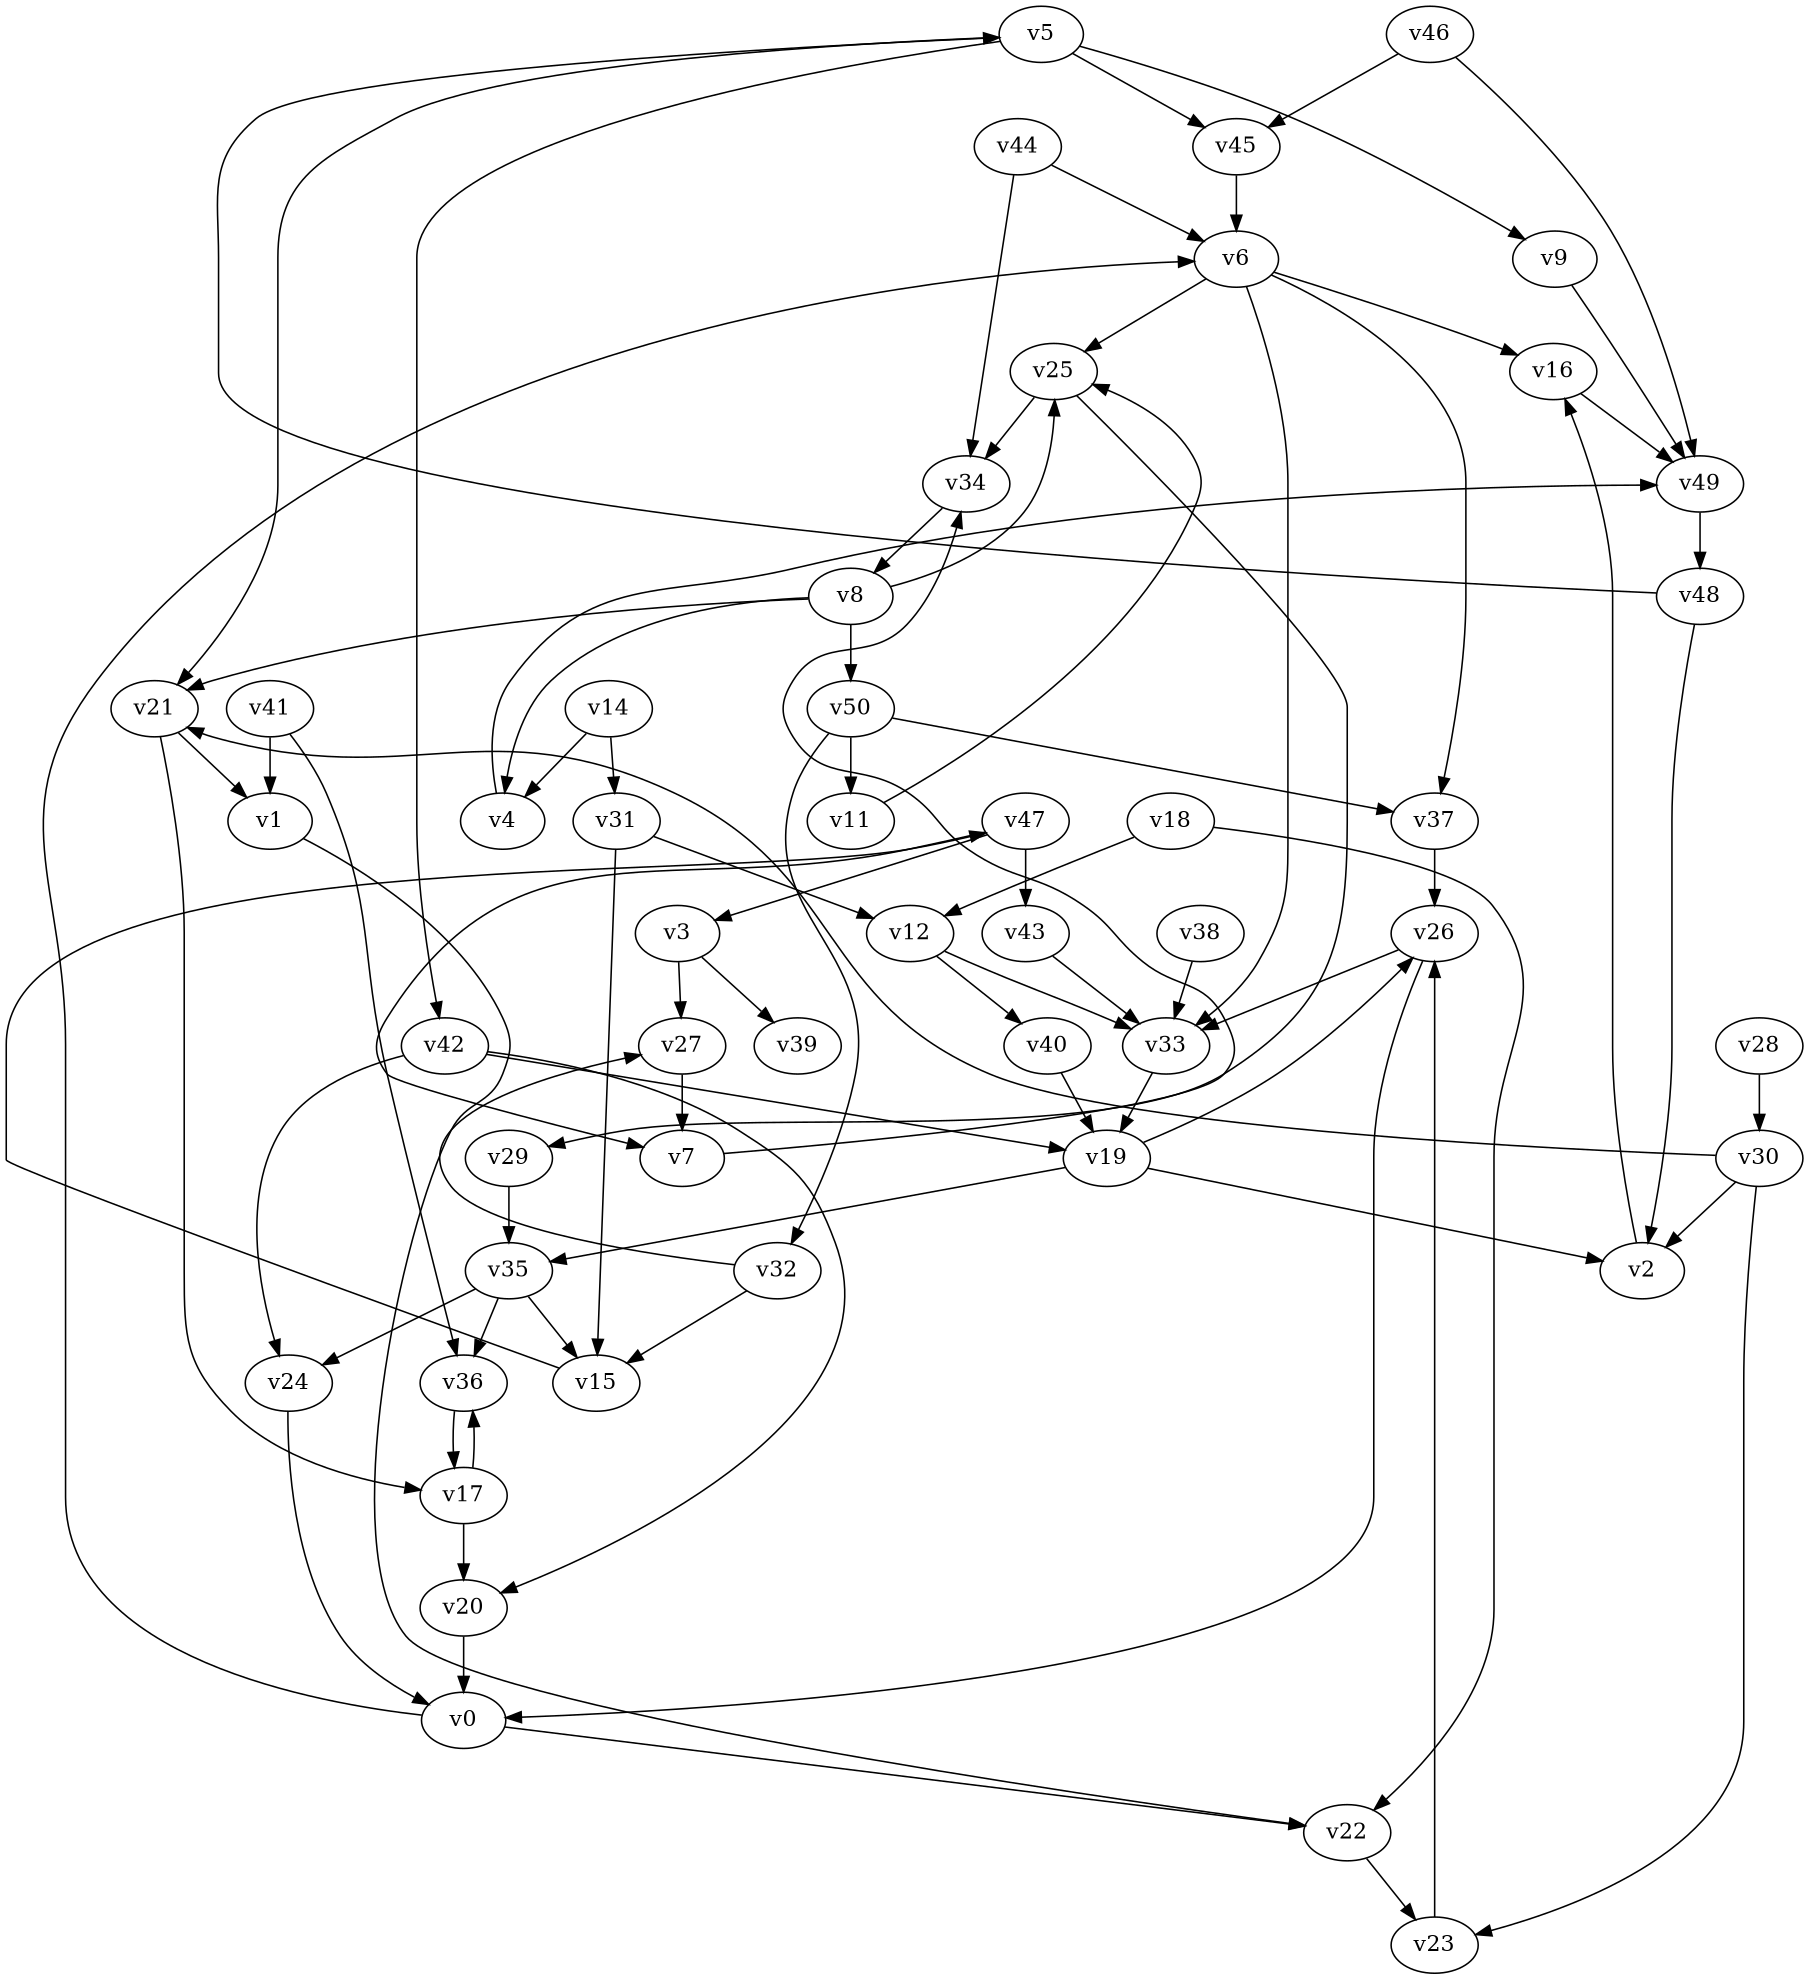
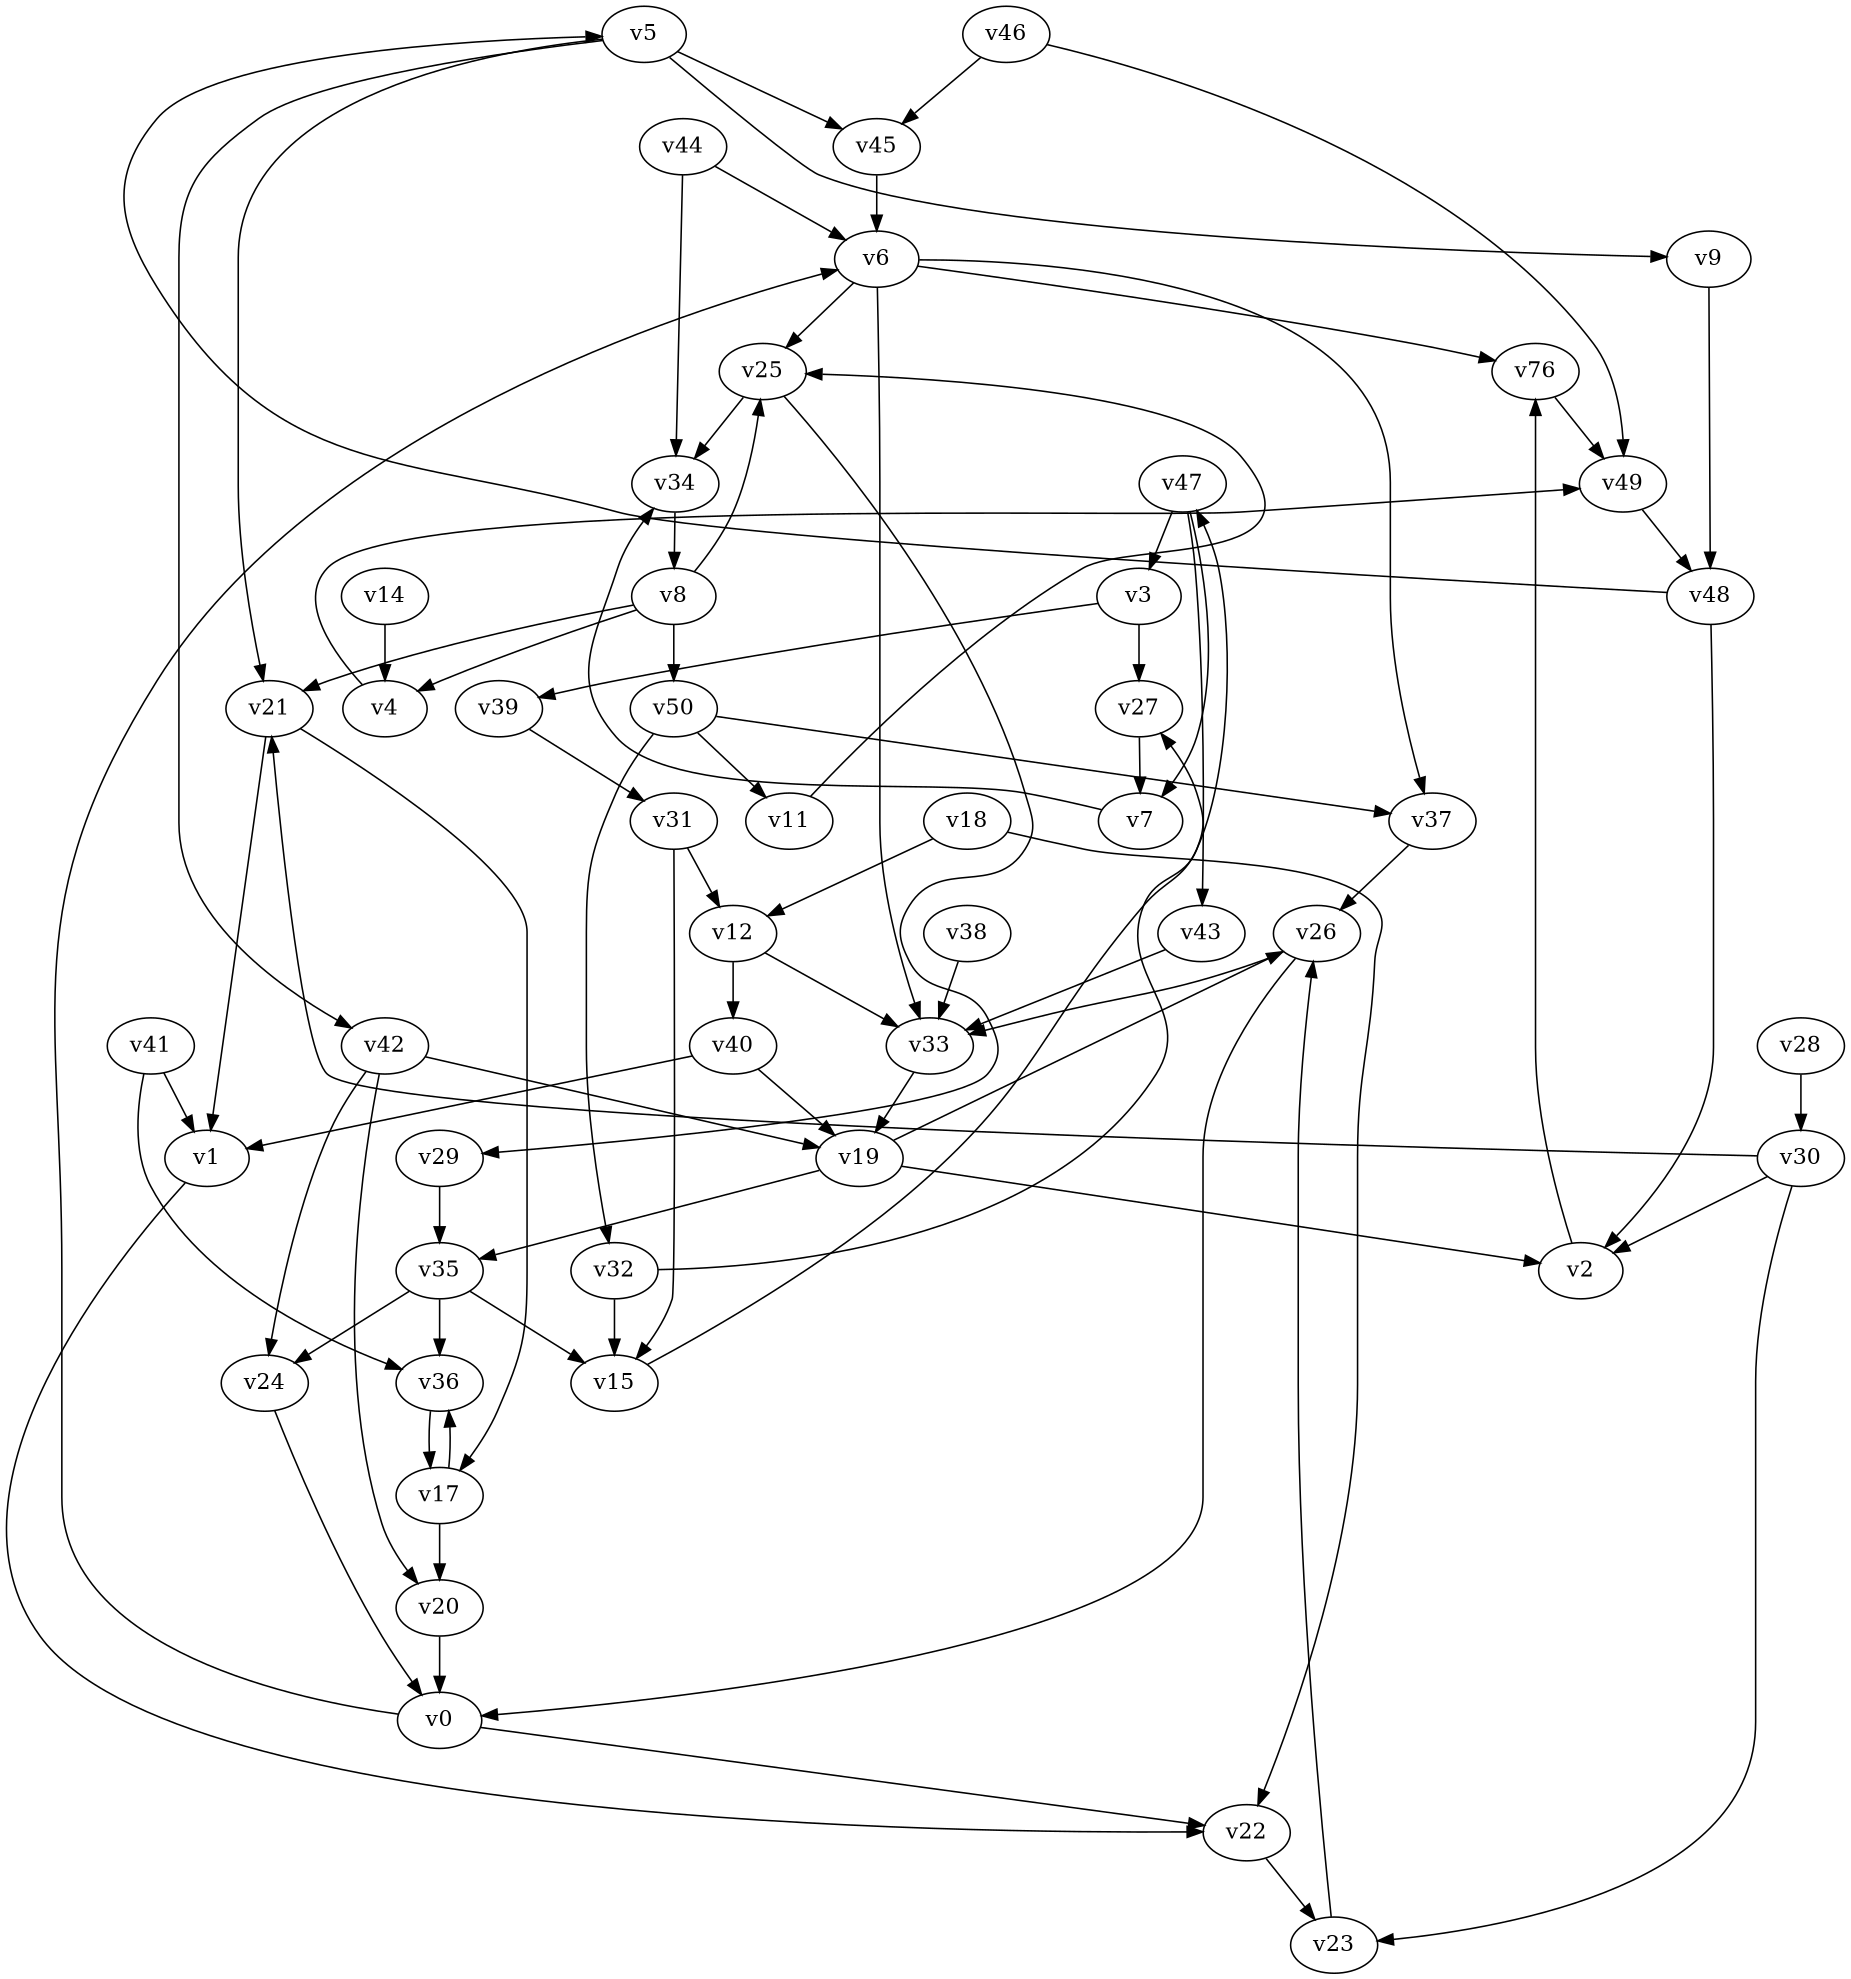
edge "v9" -> "v49": now "v9" -> "v48"
node "v16": label "v16" -> "v76"
edge "v14" -> "v31": now "v39" -> "v31"
edge "v40" -> "v1": added
